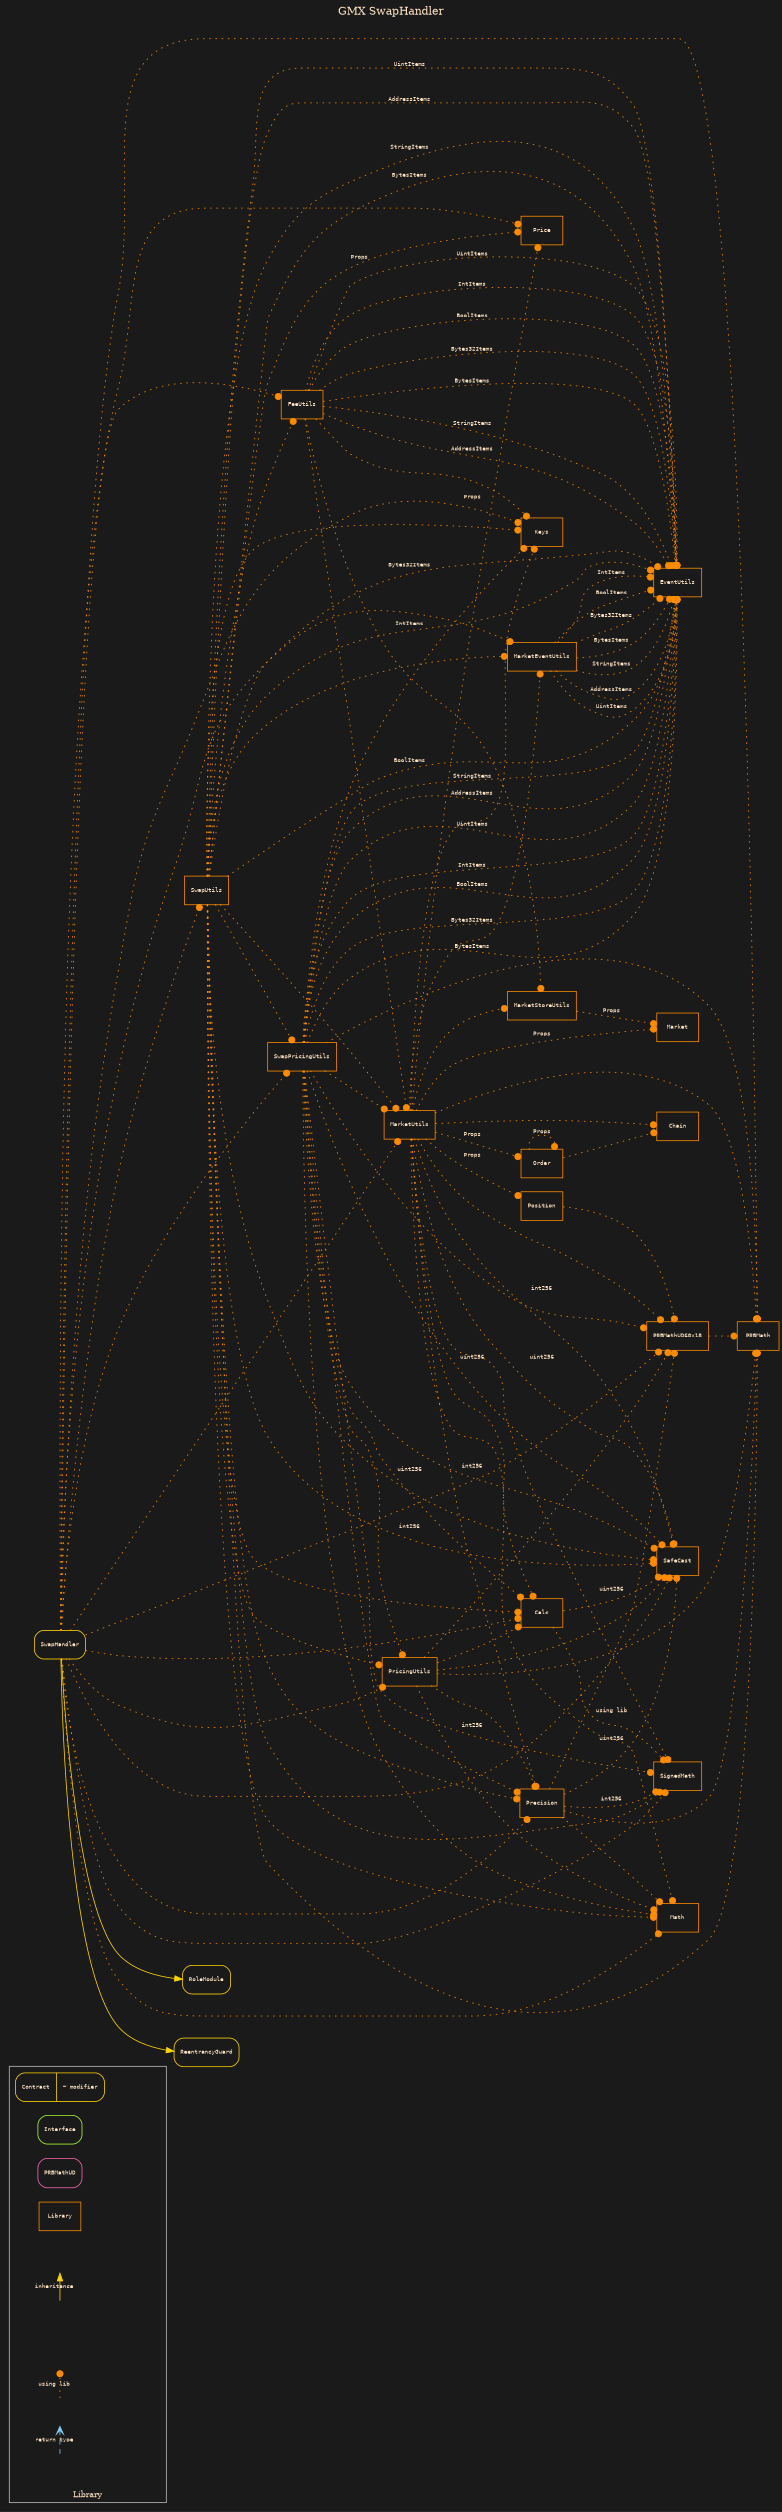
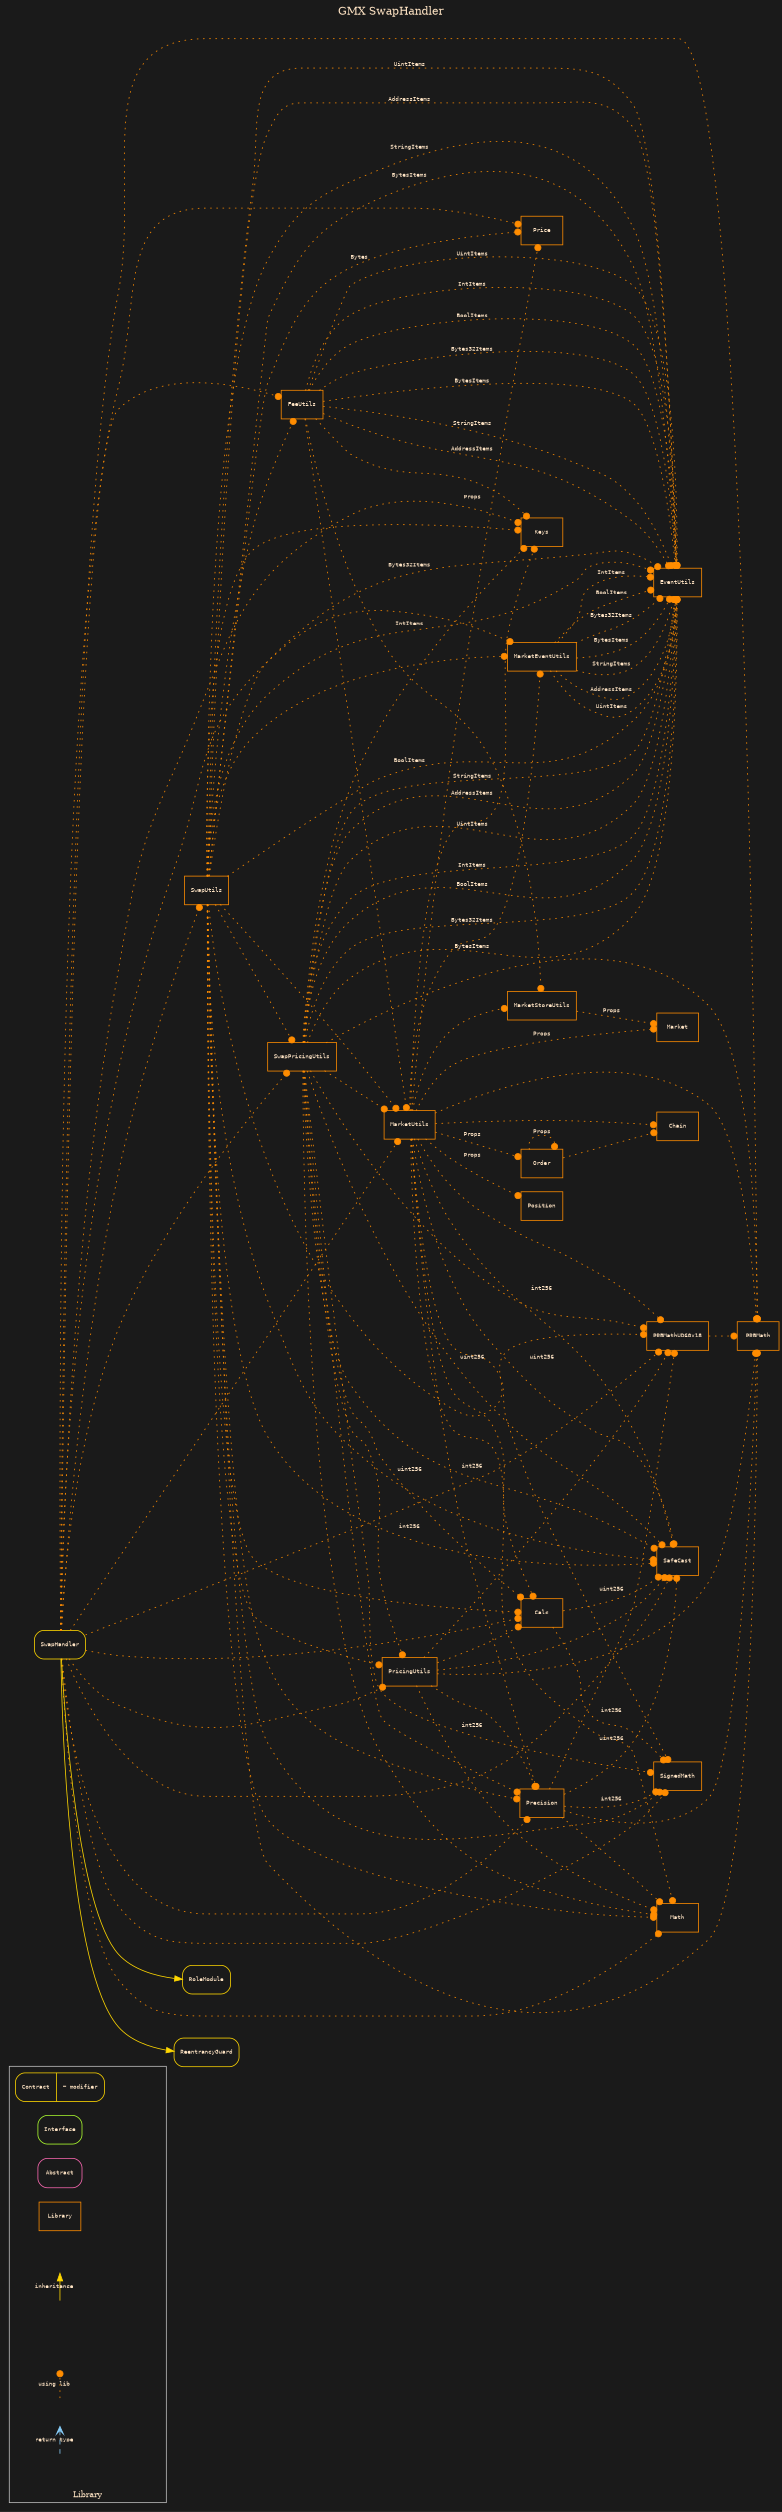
edge "SwapUtils" -> "Price": label "Props" -> "Bytes"
edge "Position" -> "PRBMathUD60x18": now "SwapUtils" -> "PRBMathUD60x18"
edge "Calc" -> "SignedMath": label "using lib" -> "int256"
node "PRBMathUD": label "PRBMathUD" -> "Abstract"
